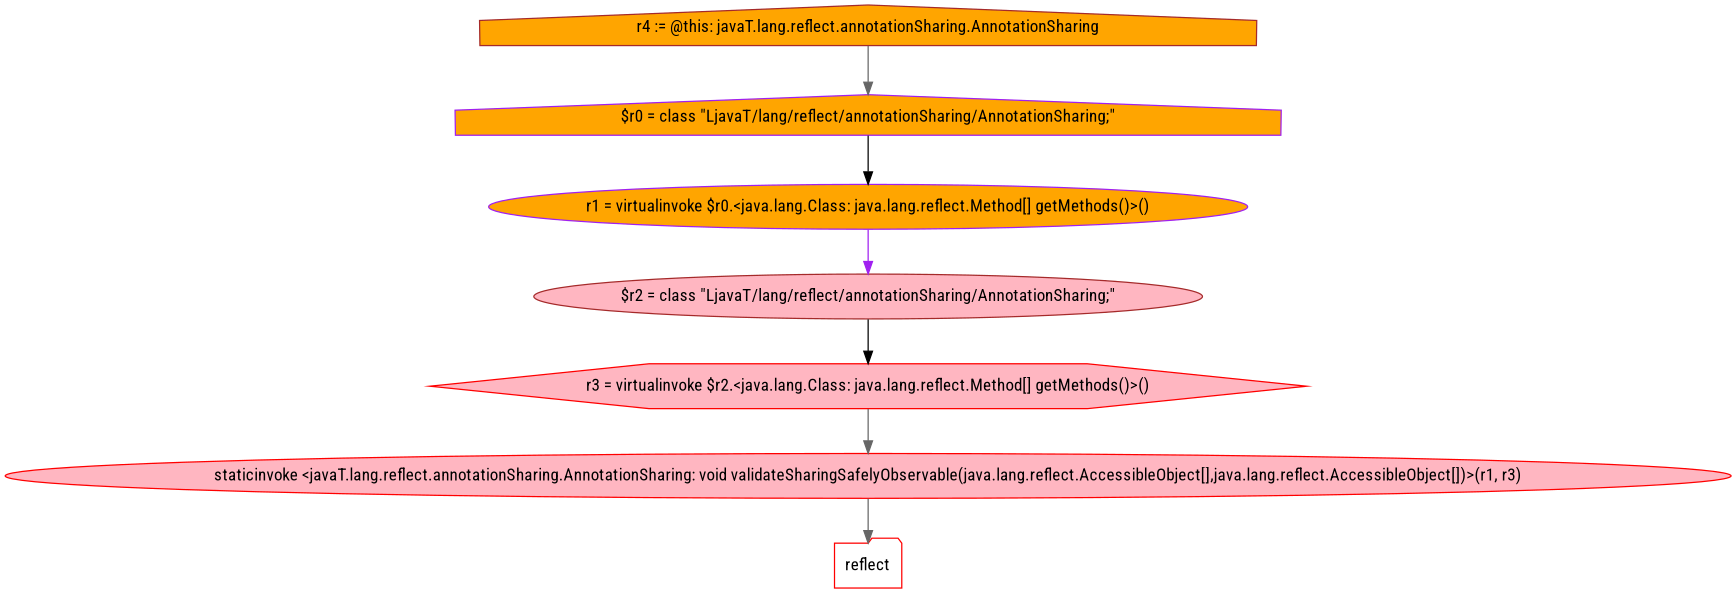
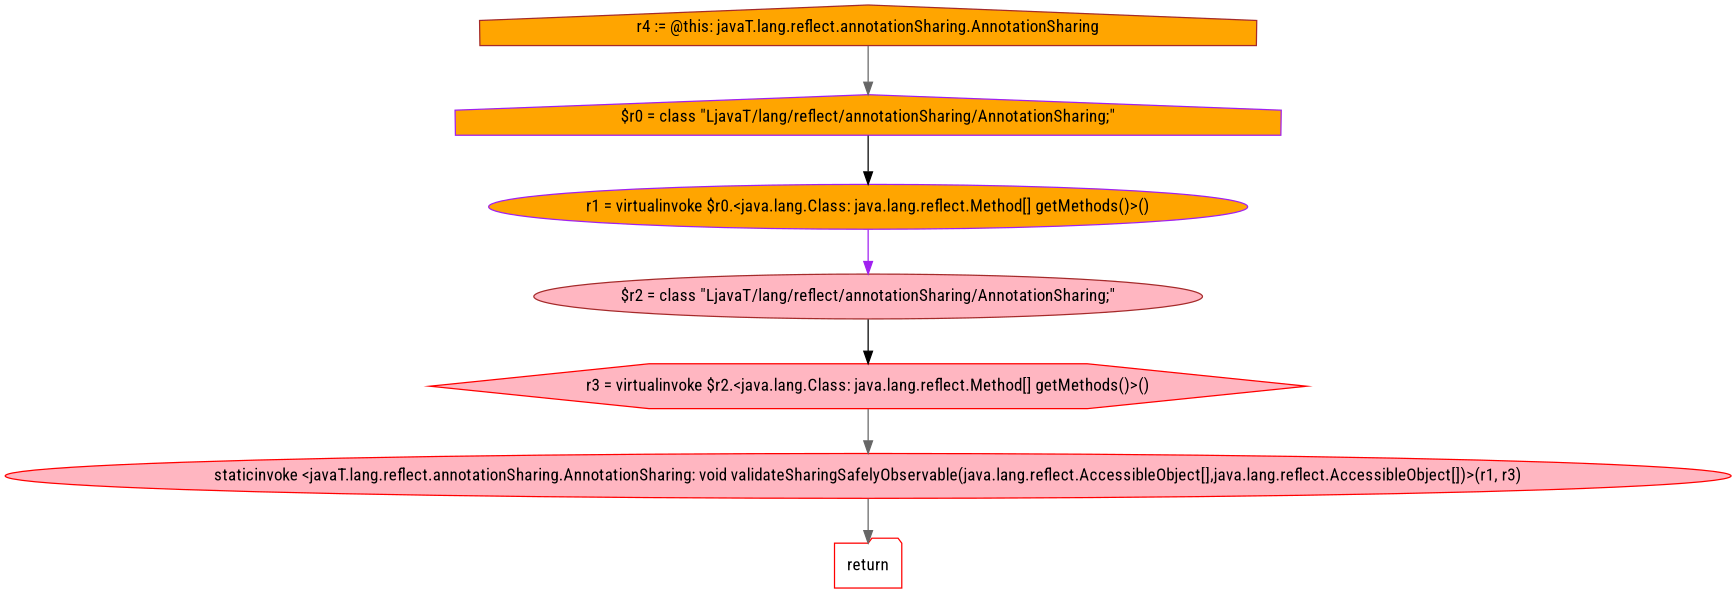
node "reflect": label "reflect" -> "return"
